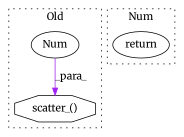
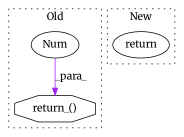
cluster "Num": label "Num" -> "New"
node "scatter_()": label "scatter_()" -> "return_()"
